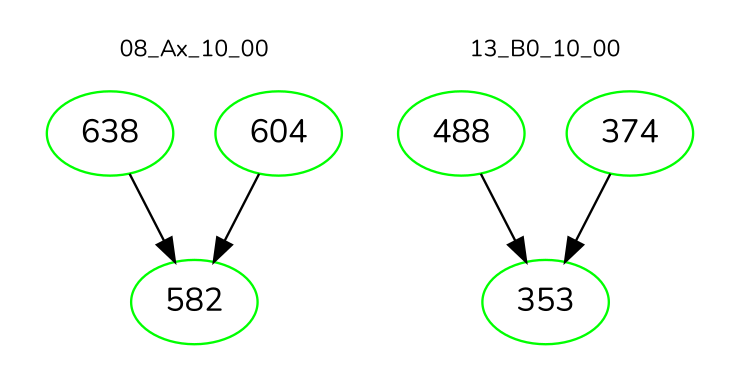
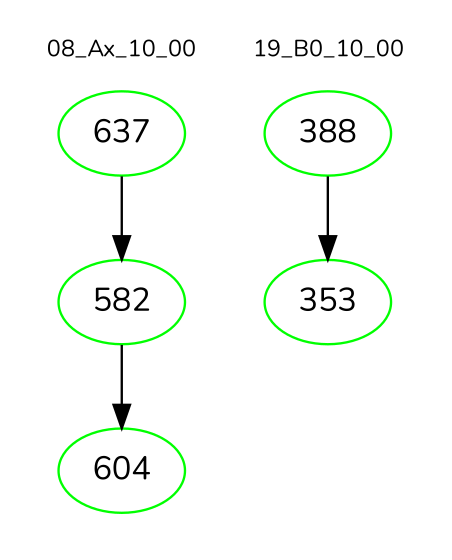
cluster "13_B0_10_00": label "13_B0_10_00" -> "19_B0_10_00"
node "638": label "638" -> "637"
node "488": label "488" -> "388"
node "374": removed
edge "604" -> "582": reversed
